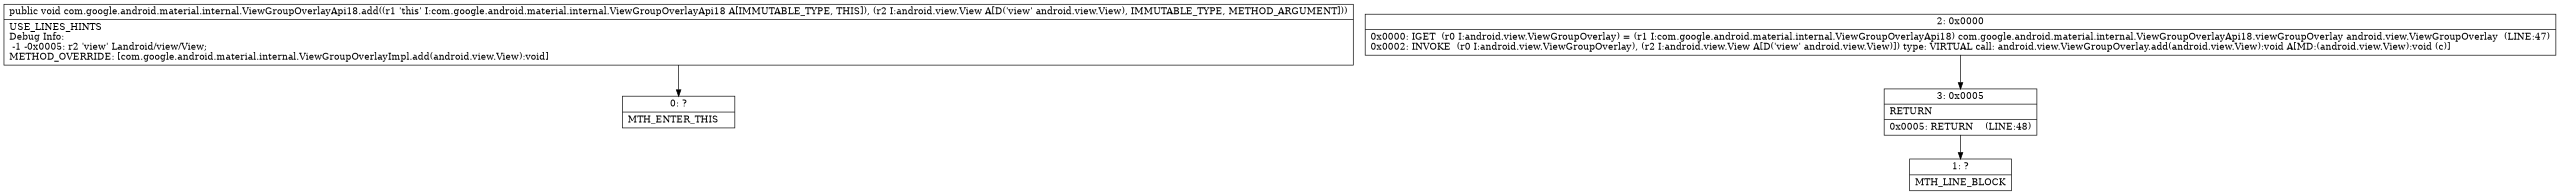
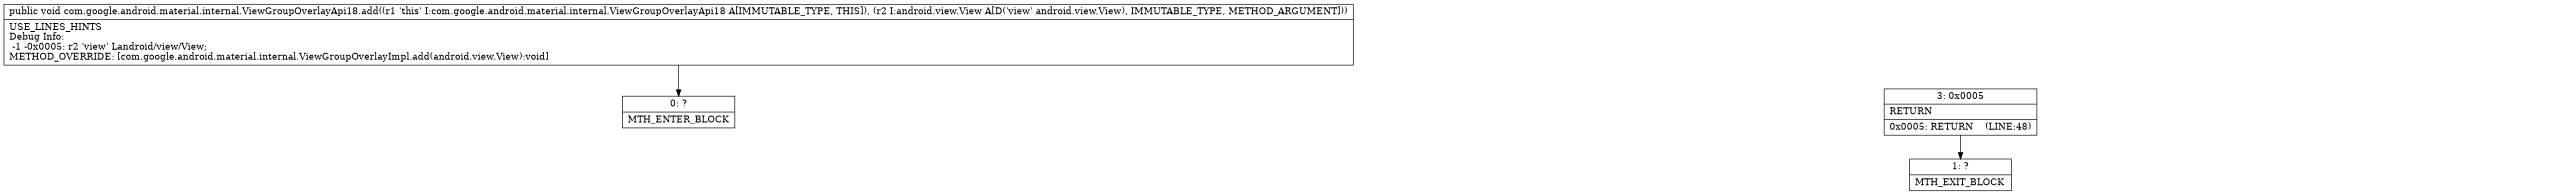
node "2: 0x0000": removed
node "0: ?": text "MTH_ENTER_THIS" -> "MTH_ENTER_BLOCK"
node "1: ?": text "MTH_LINE_BLOCK" -> "MTH_EXIT_BLOCK"
